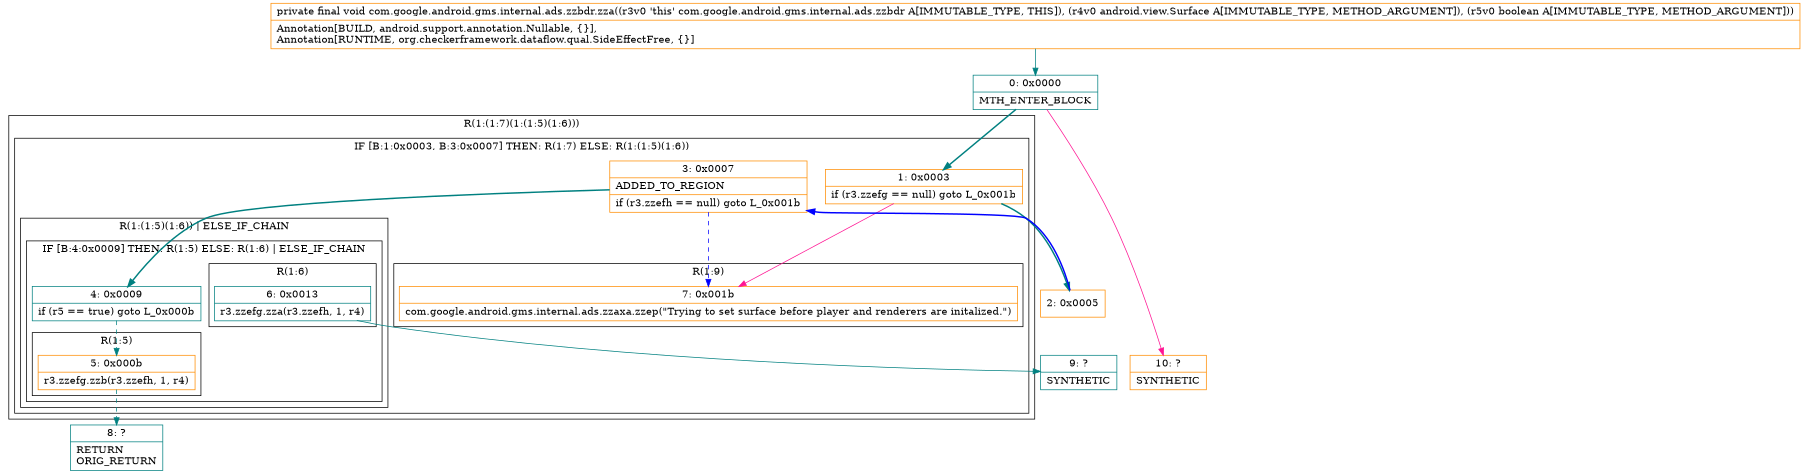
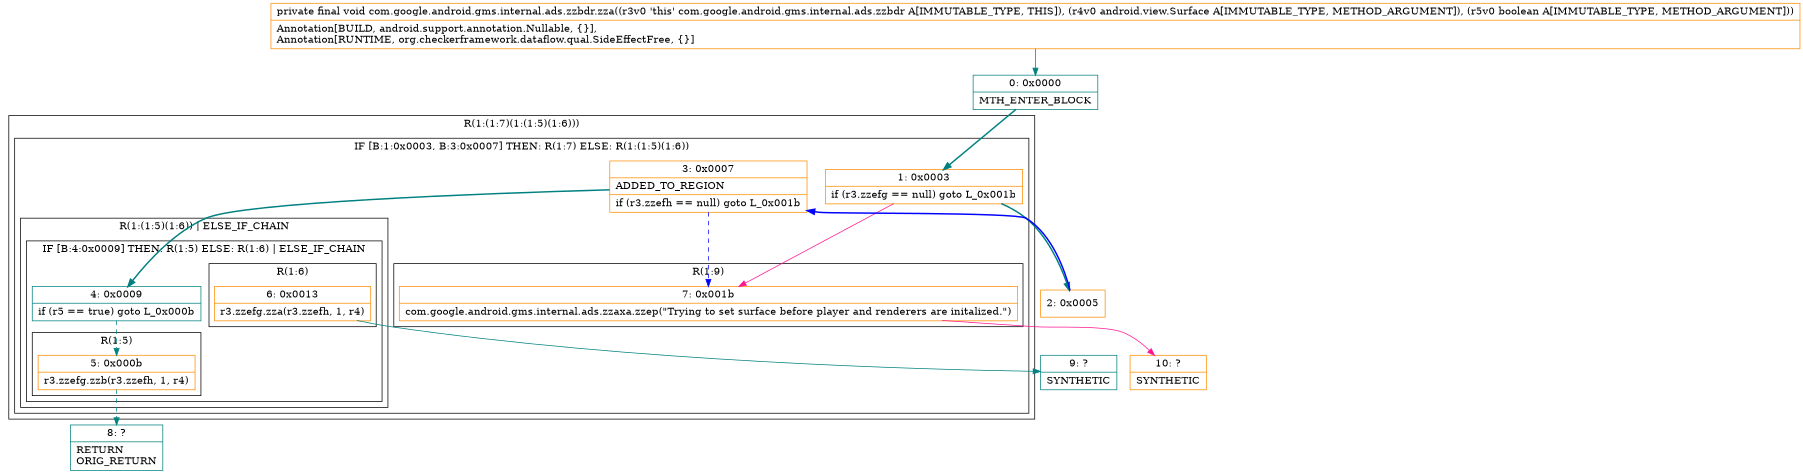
edge "0: 0x0000" -> "10: ?": now "7: 0x001b" -> "10: ?"
node "6: 0x0013": color teal -> darkorange
